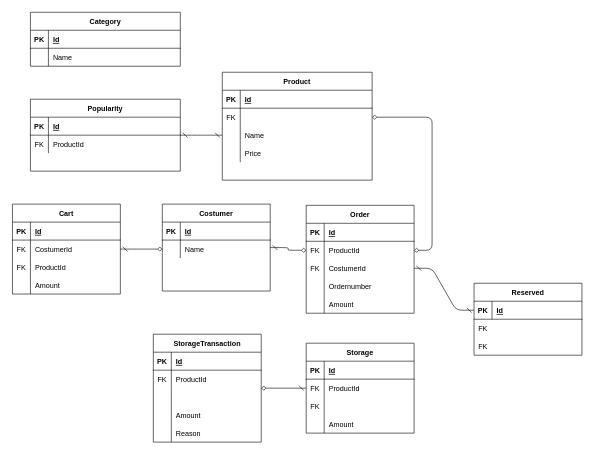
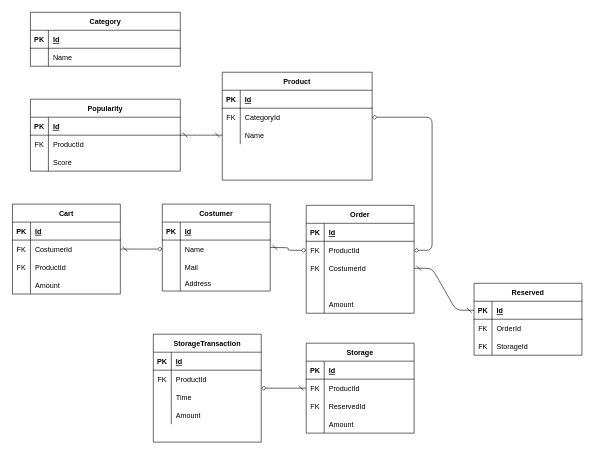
node "CategoryId": added
node "Price": removed
node "Score": added
node "Mail": added
node "Address": added
node "Ordernumber": removed
node "OrderId": added
node "StorageId": added
node "Time": added
node "ReservedId": added
node "Reason": removed
